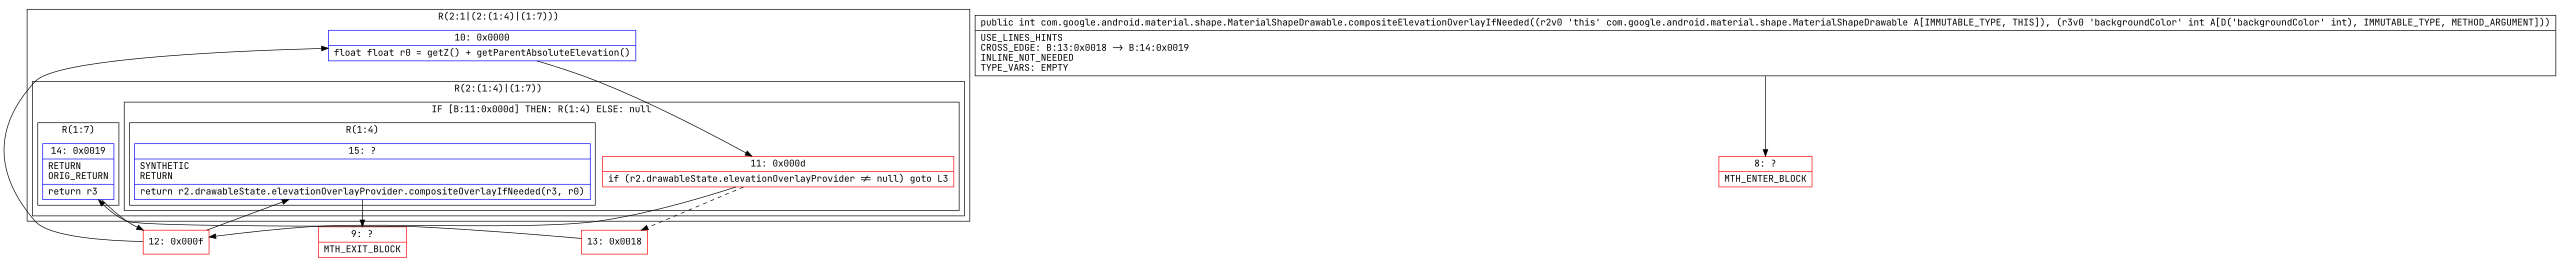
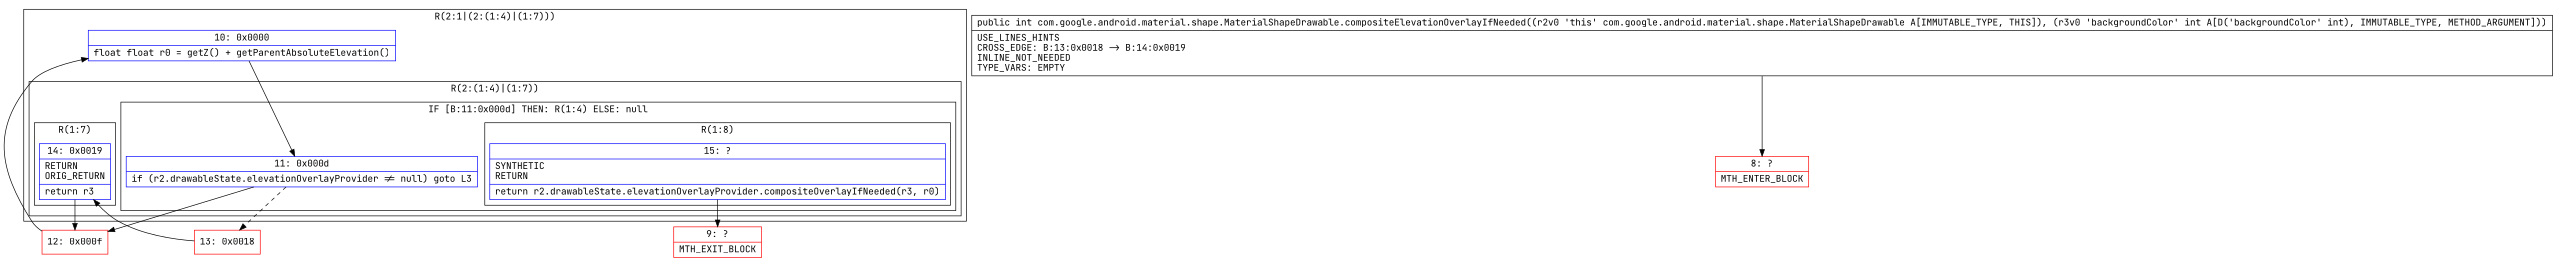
cluster "R(1:4)": label "R(1:4)" -> "R(1:8)"
node "11: 0x000d": color red -> blue
edge "12: 0x000f" -> "15: ?": removed
